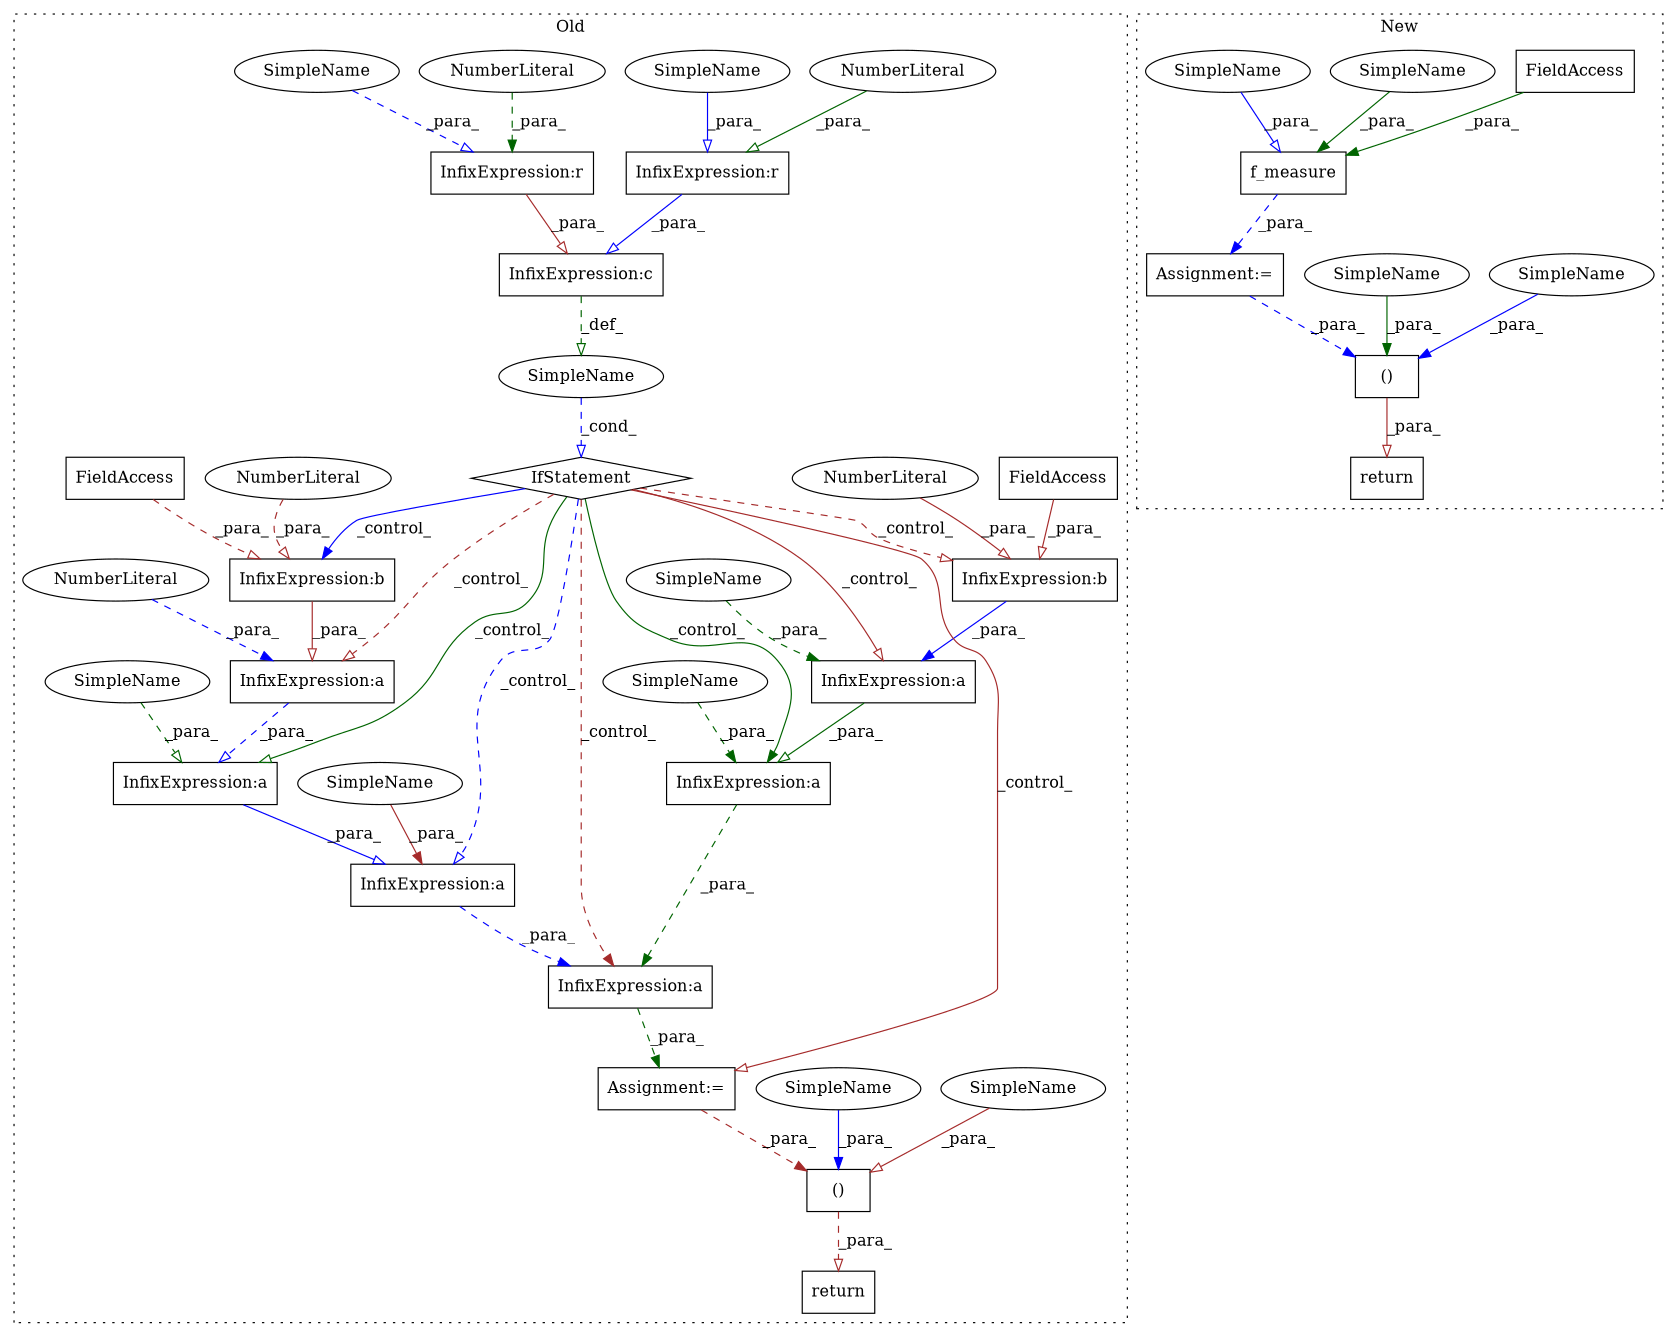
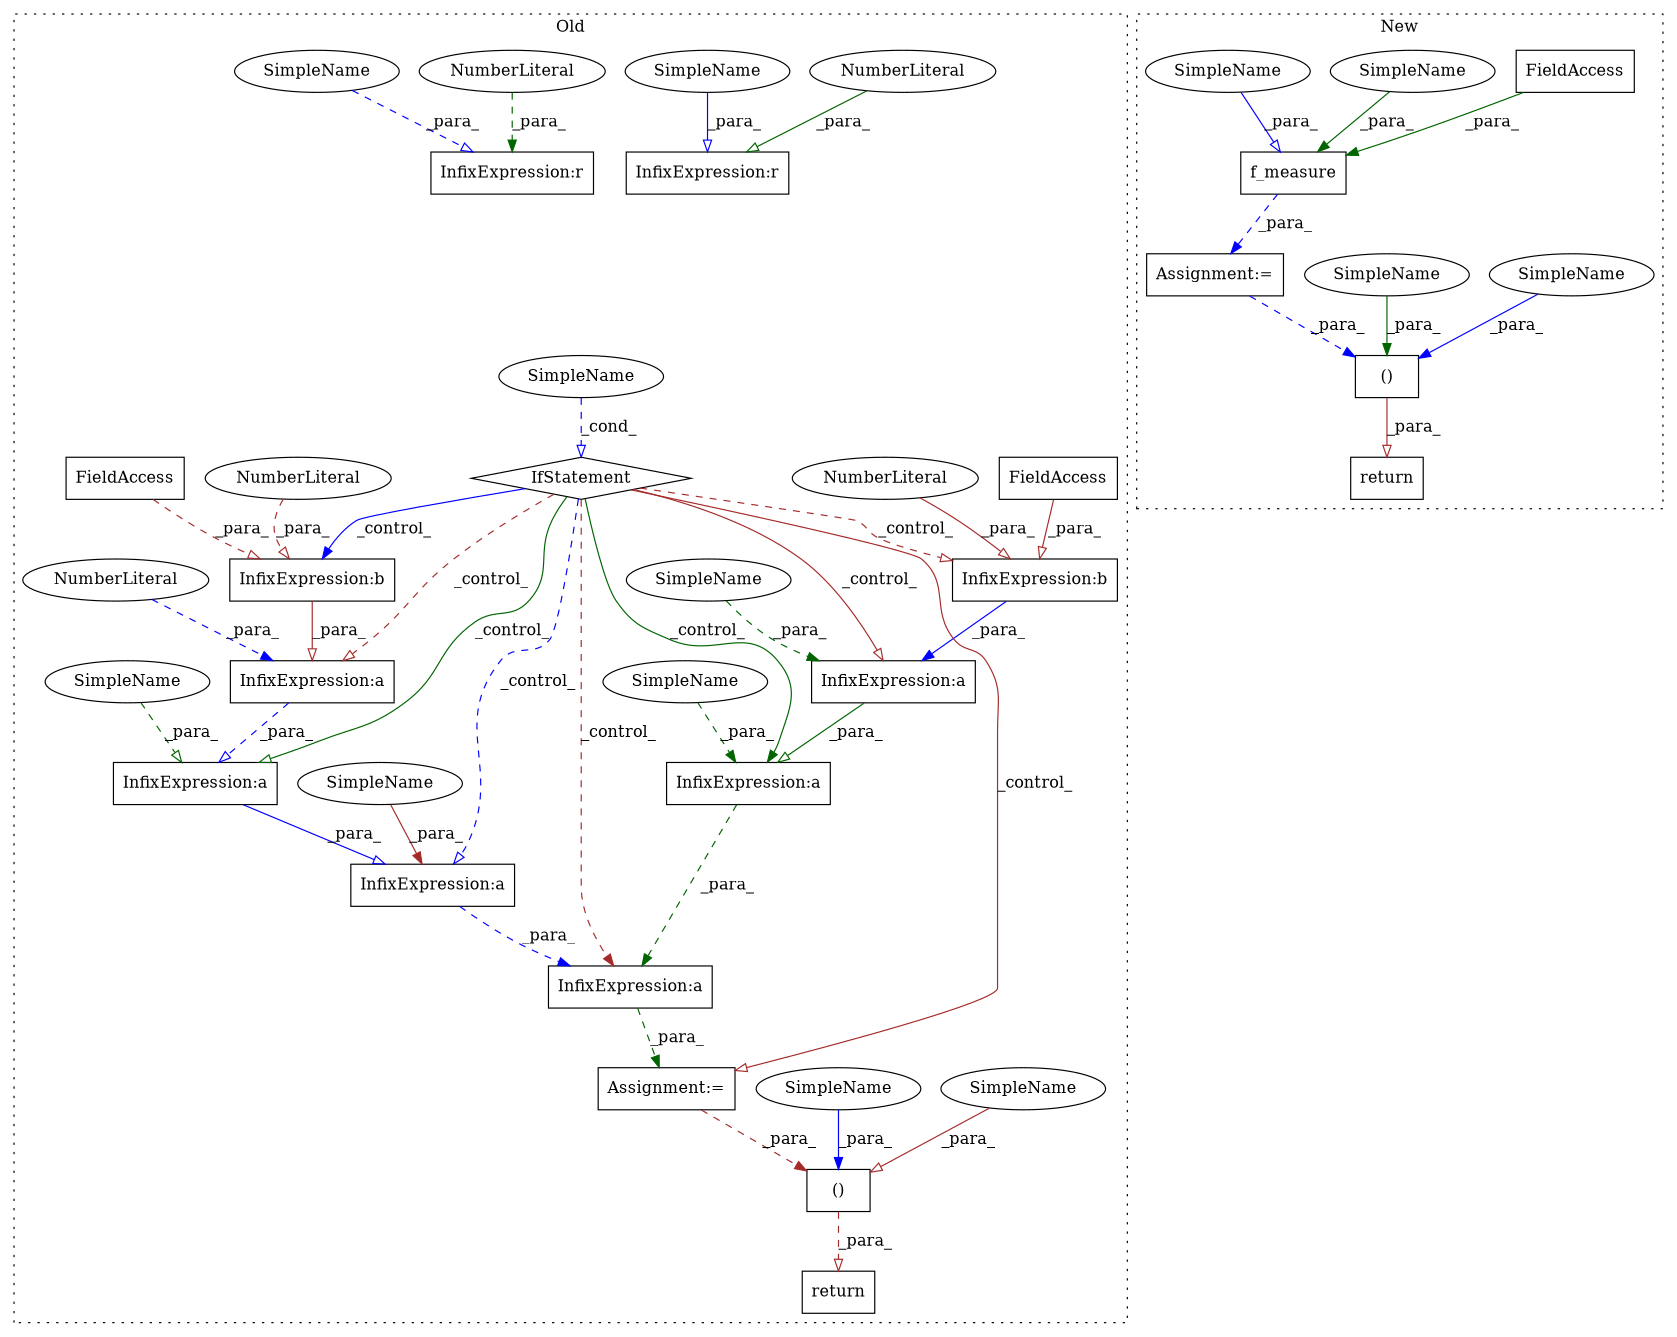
node "InfixExpression:c": removed
